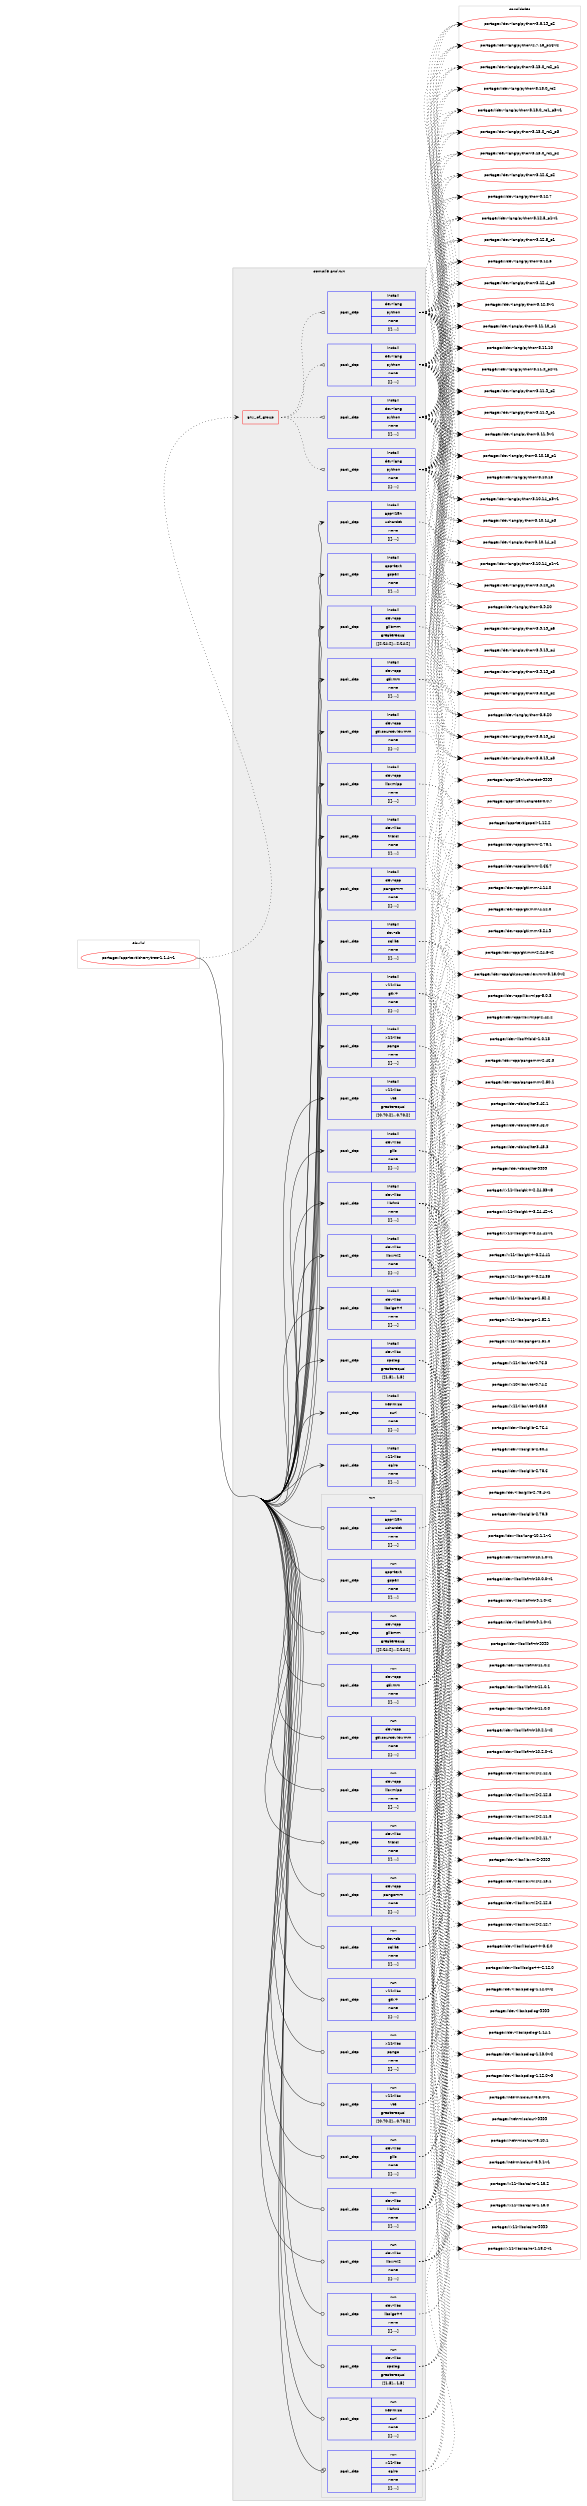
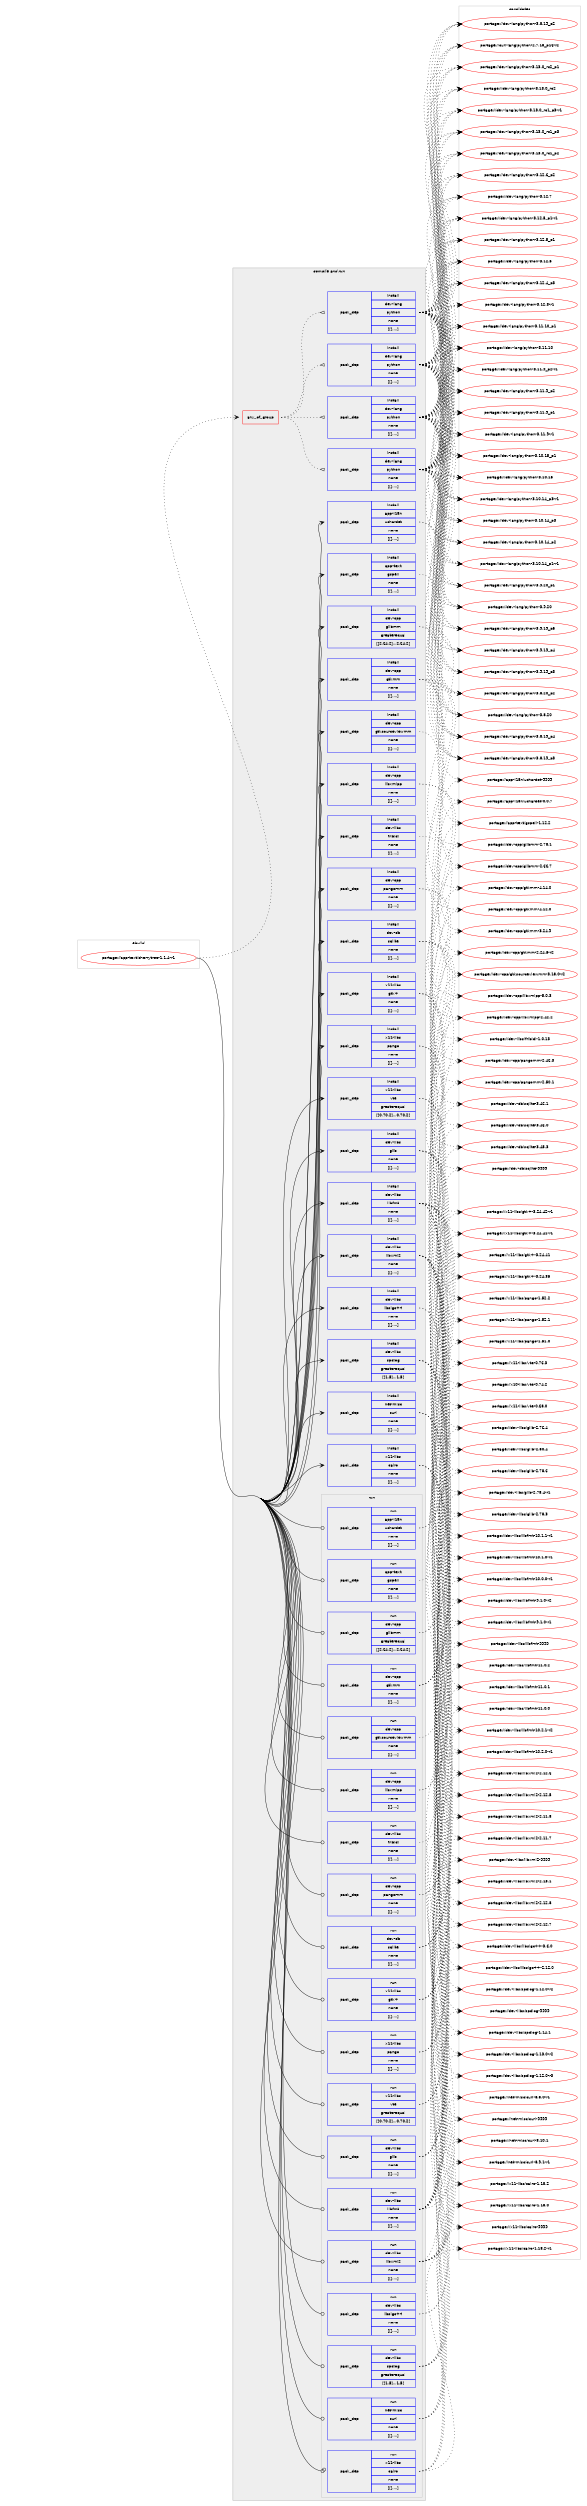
node "portage://dev-lang/python-2.7.18_p16-r2": label "portage://dev-lang/python-2.7.18_p16-r2" -> "portage://curl-lang/python-2.7.18_p16-r2"
node "portage://x11-libs/gtk+-2.24.33-r3": removed
node "portage://dev-libs/lang-10.1.1-r1": label "portage://dev-libs/lang-10.1.1-r1" -> "portage://dev-libs/libfmt-10.1.1-r1"
